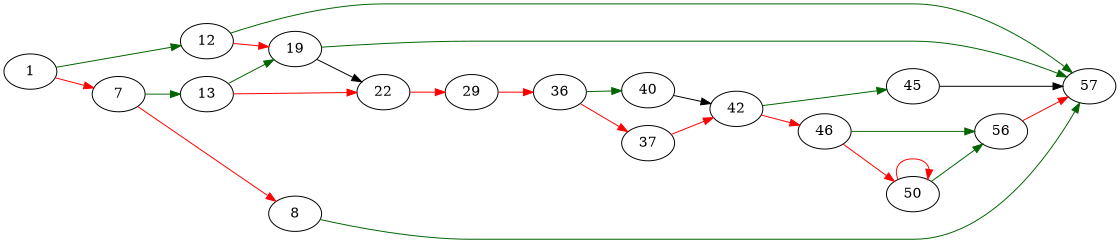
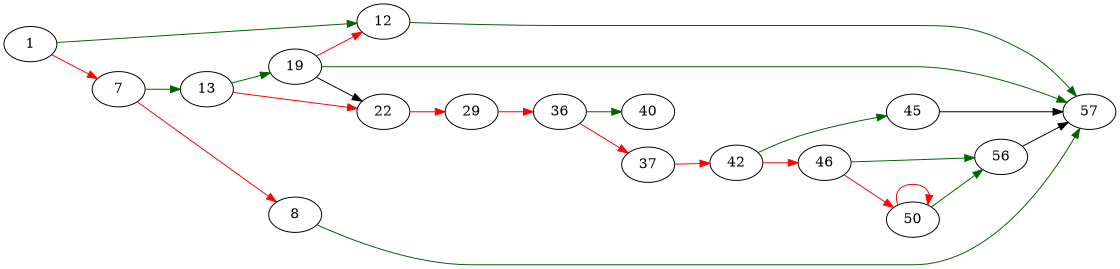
edge "12" -> "19": reversed
edge "40" -> "42": removed
edge "56" -> "57": color red -> black
